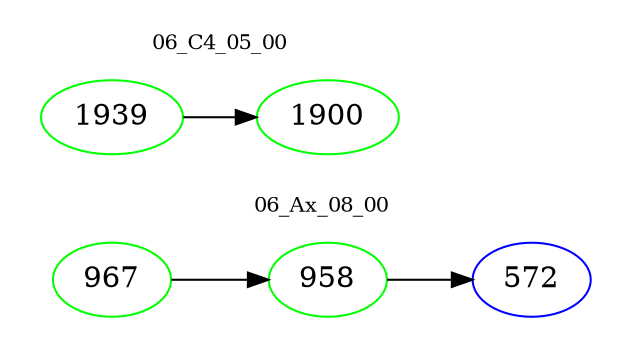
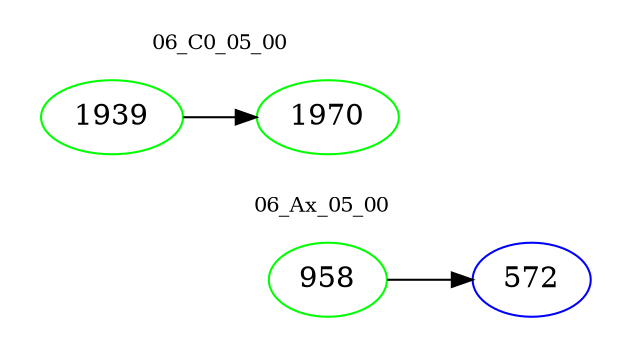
cluster "06_C4_05_00": label "06_C4_05_00" -> "06_C0_05_00"
node "1900": label "1900" -> "1970"
cluster "06_Ax_08_00": label "06_Ax_08_00" -> "06_Ax_05_00"
node "967": removed
